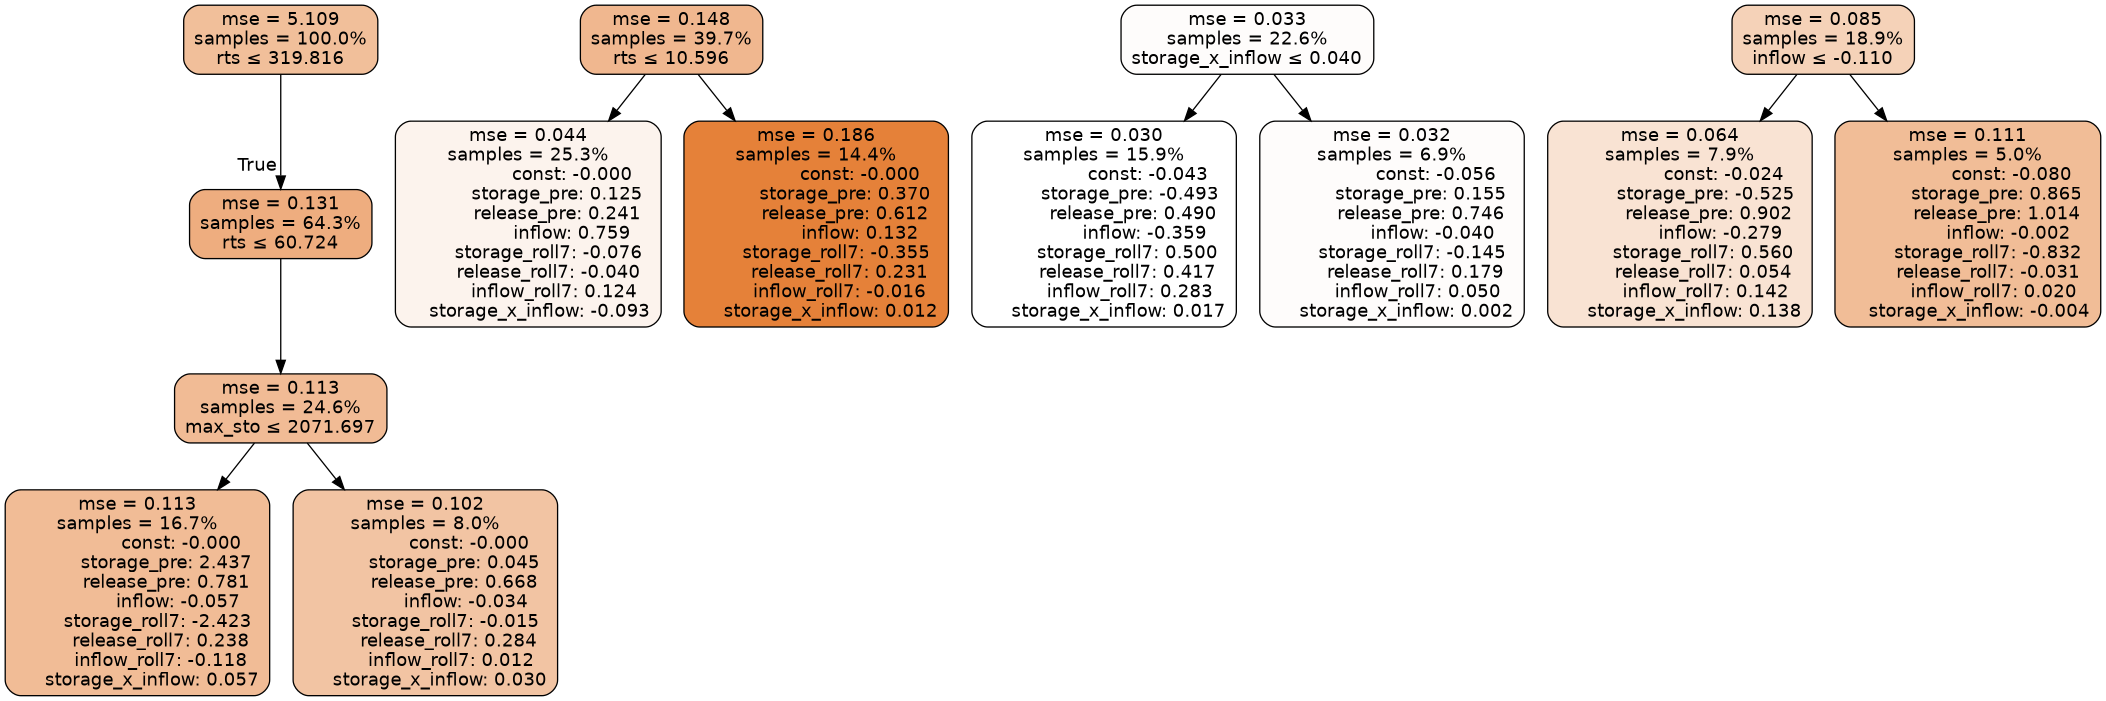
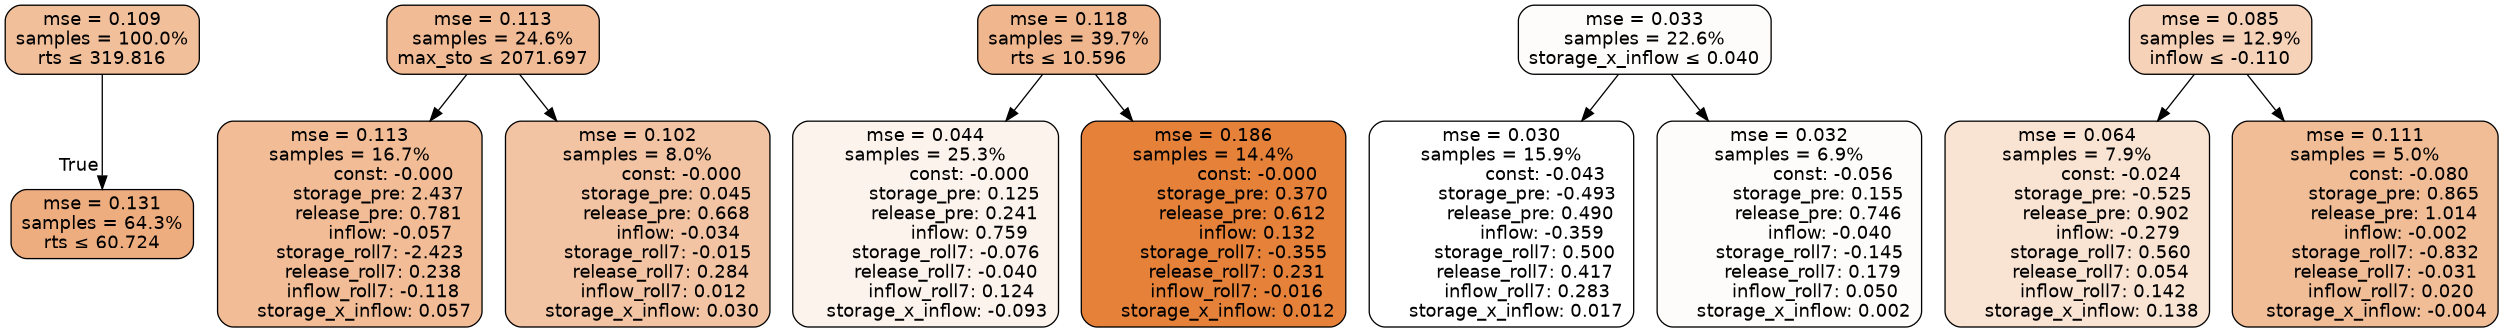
node "mse = 5.109 samples = 100.0% rts ≤ 319.816": label "mse = 5.109 samples = 100.0% rts ≤ 319.816" -> "mse = 0.109 samples = 100.0% rts ≤ 319.816"
node "mse = 0.148 samples = 39.7% rts ≤ 10.596": label "mse = 0.148 samples = 39.7% rts ≤ 10.596" -> "mse = 0.118 samples = 39.7% rts ≤ 10.596"
node "mse = 0.085 samples = 18.9% inflow ≤ -0.110": label "mse = 0.085 samples = 18.9% inflow ≤ -0.110" -> "mse = 0.085 samples = 12.9% inflow ≤ -0.110"
edge "mse = 0.131 samples = 64.3% rts ≤ 60.724" -> "mse = 0.113 samples = 24.6% max_sto ≤ 2071.697": removed
